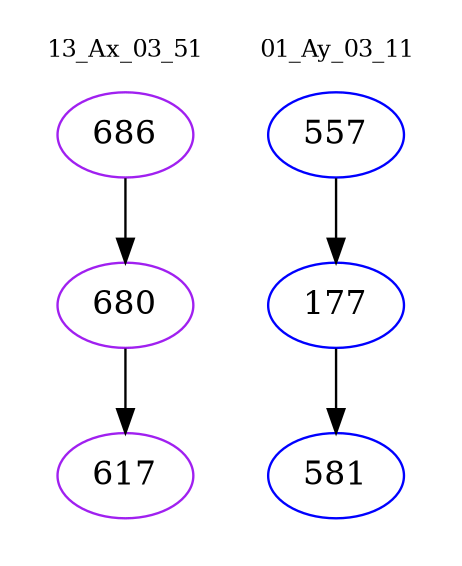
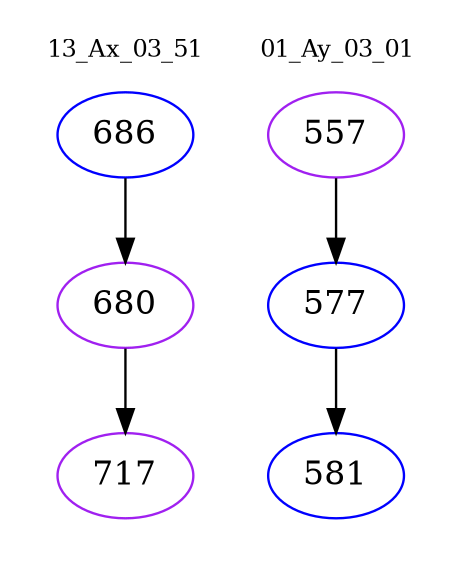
cluster "01_Ay_03_11": label "01_Ay_03_11" -> "01_Ay_03_01"
node "686": color purple -> blue
node "557": color blue -> purple
node "177": label "177" -> "577"
node "617": label "617" -> "717"
